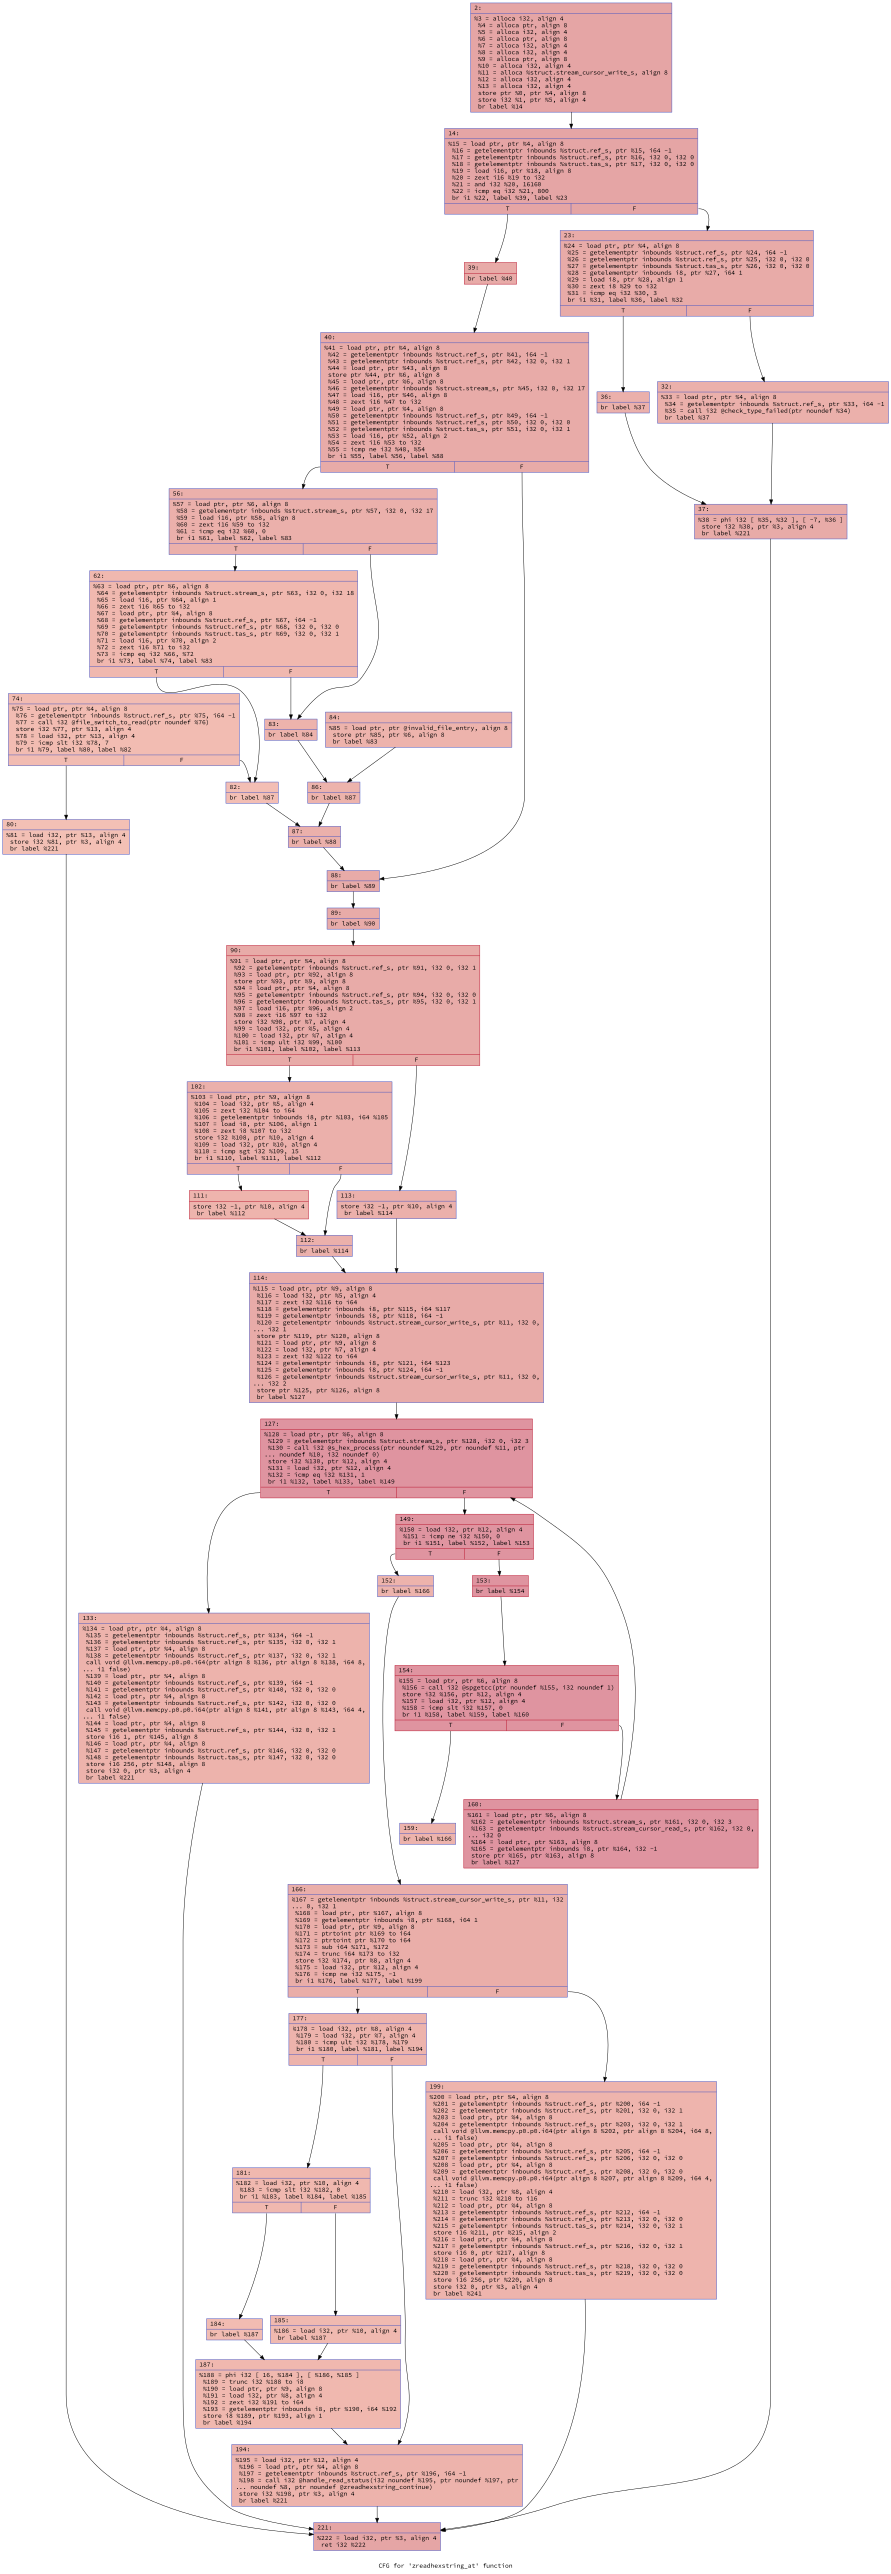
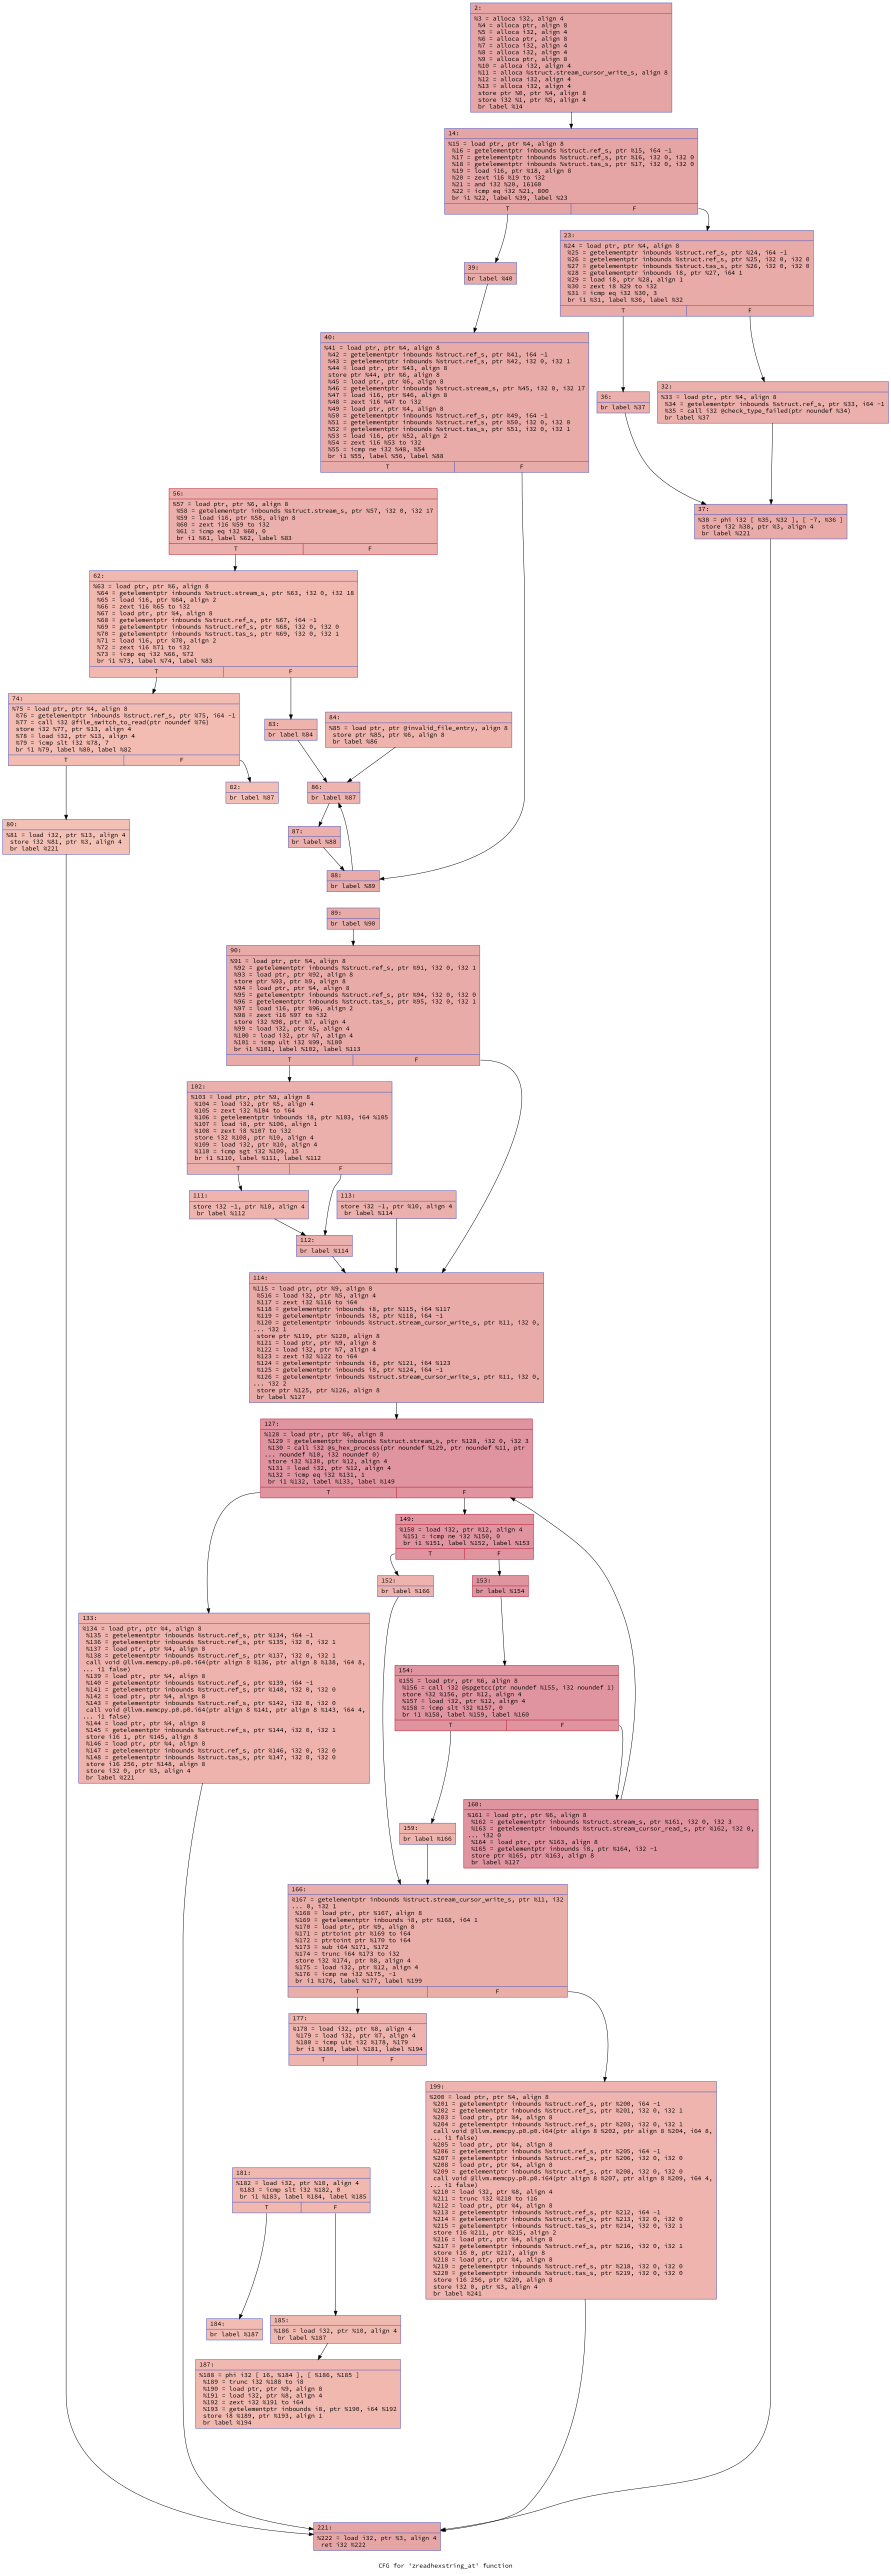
node "39:": color #b70d28ff -> #3d50c3ff
edge "40:" -> "56:": removed
node "56:": color #3d50c3ff -> #b70d28ff
node "62:": text "%65 = load i16, ptr %64, align 1" -> "%65 = load i16, ptr %64, align 2"
edge "56:" -> "83:": removed
edge "62:" -> "82:": now "62:" -> "74:"
node "84:": text "br label %83" -> "br label %86"
edge "82:" -> "87:": removed
edge "88:" -> "89:": now "88:" -> "86:"
node "90:": color #b70d28ff -> #3d50c3ff
edge "90:" -> "113:": now "90:" -> "114:"
node "111:": color #b70d28ff -> #3d50c3ff
node "114:": text "%116 = load i32, ptr %5, align 4" -> "%516 = load i32, ptr %5, align 4"
edge "159:" -> "166:": added
edge "177:" -> "181:": removed
edge "184:" -> "187:": removed
node "194:": removed
